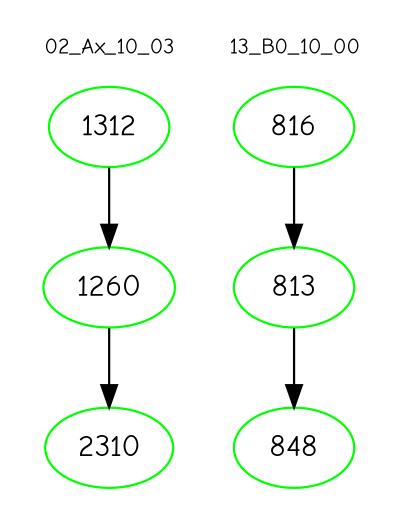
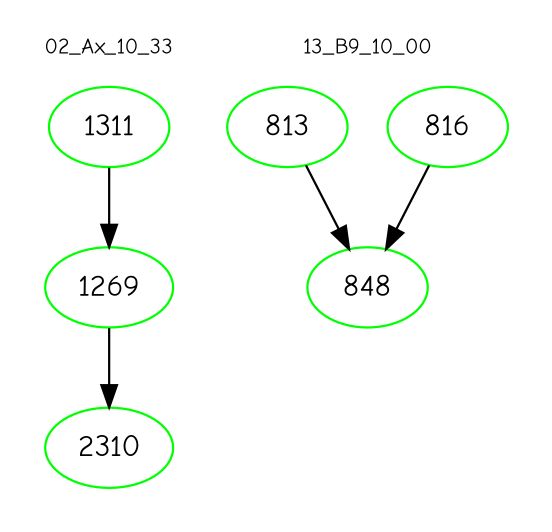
cluster "02_Ax_10_03": label "02_Ax_10_03" -> "02_Ax_10_33"
cluster "13_B0_10_00": label "13_B0_10_00" -> "13_B9_10_00"
node "1312": label "1312" -> "1311"
edge "816" -> "813": now "816" -> "848"
node "1260": label "1260" -> "1269"
